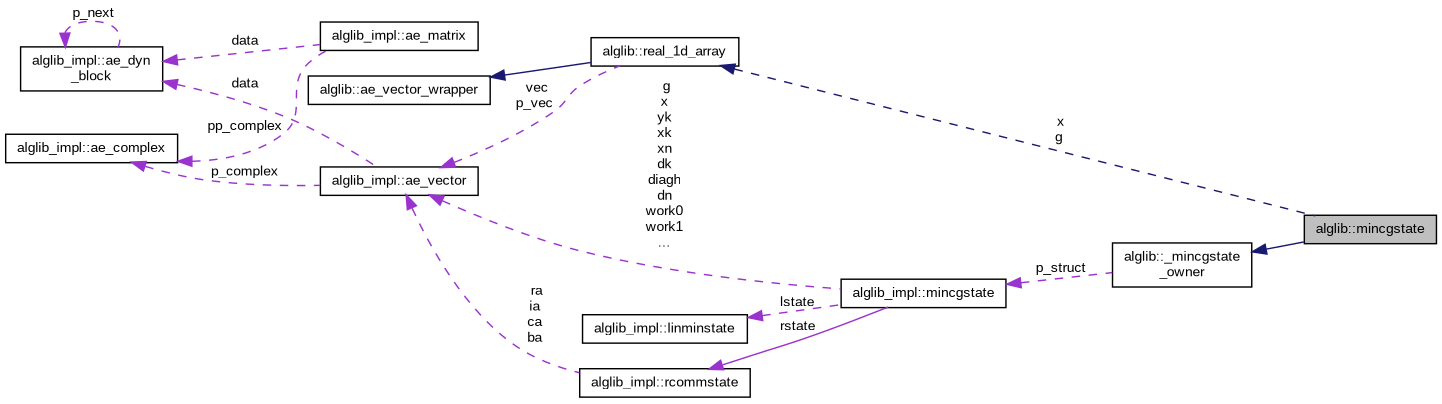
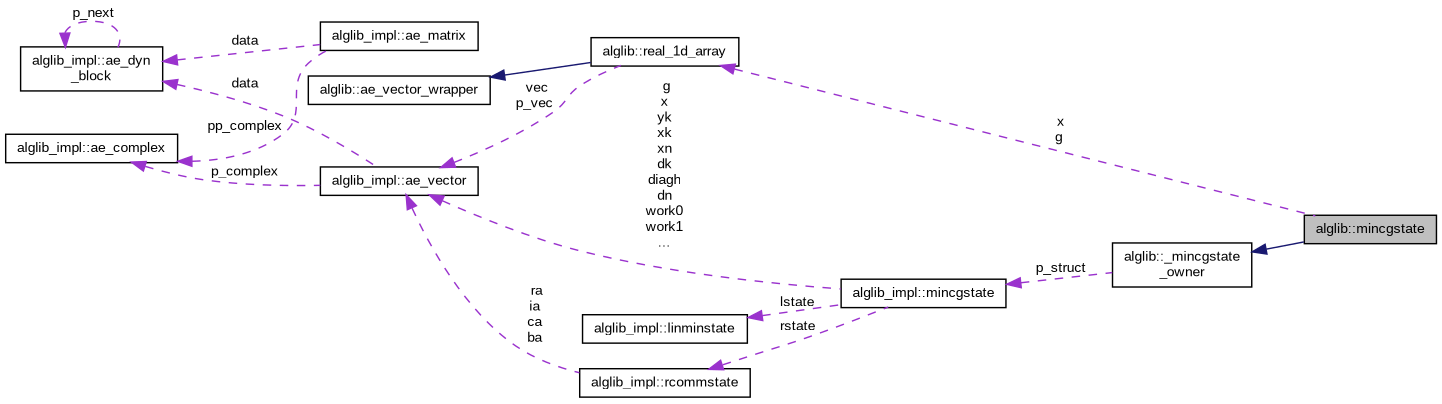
edge "alglib::mincgstate" -> "alglib::real_1d_array": color midnightblue -> darkorchid3
edge "alglib_impl::mincgstate" -> "alglib_impl::rcommstate": style solid -> dashed
